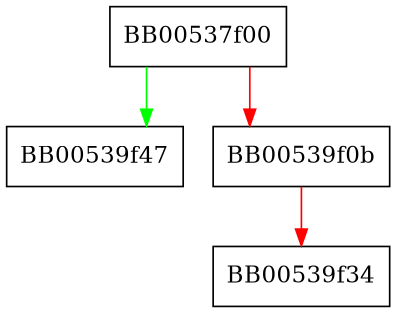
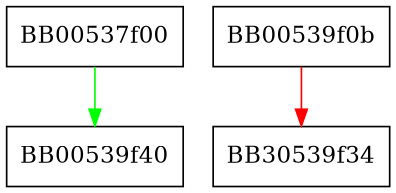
edge "BB00537f00" -> "BB00539f0b": removed
node "BB00539f47": label "BB00539f47" -> "BB00539f40"
node "BB00539f34": label "BB00539f34" -> "BB30539f34"
